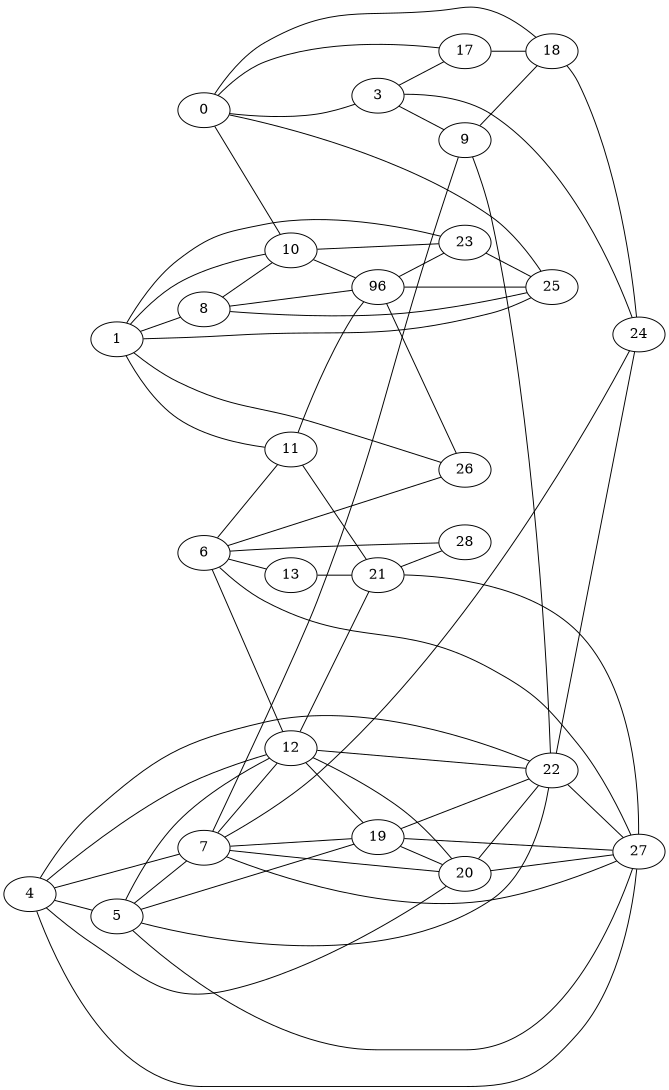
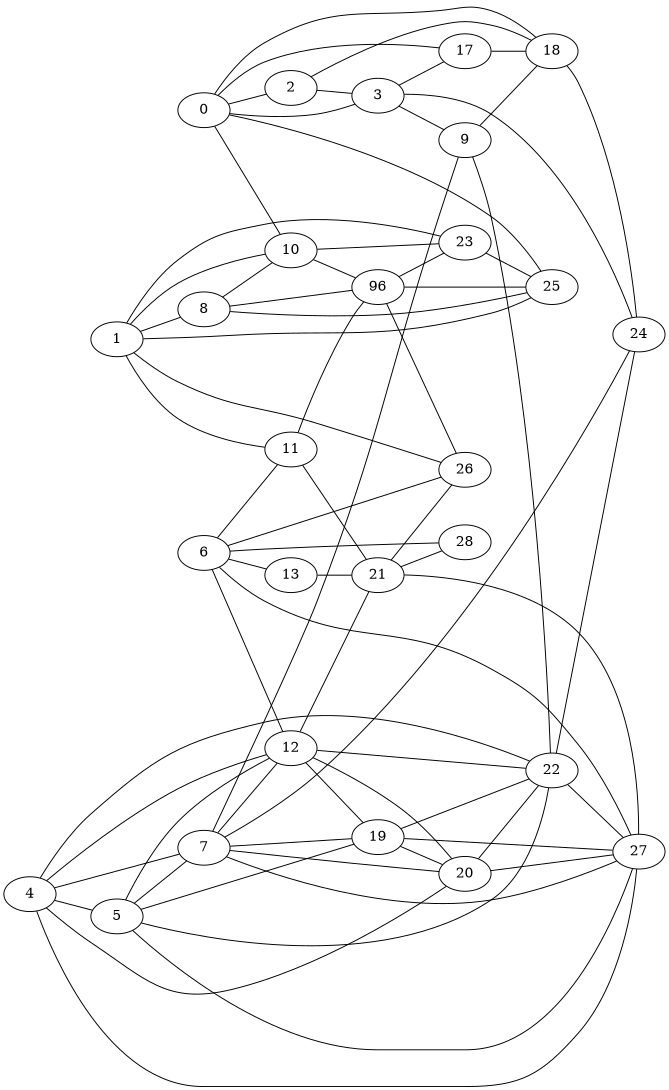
node "2": added
edge "21" -> "26": added
